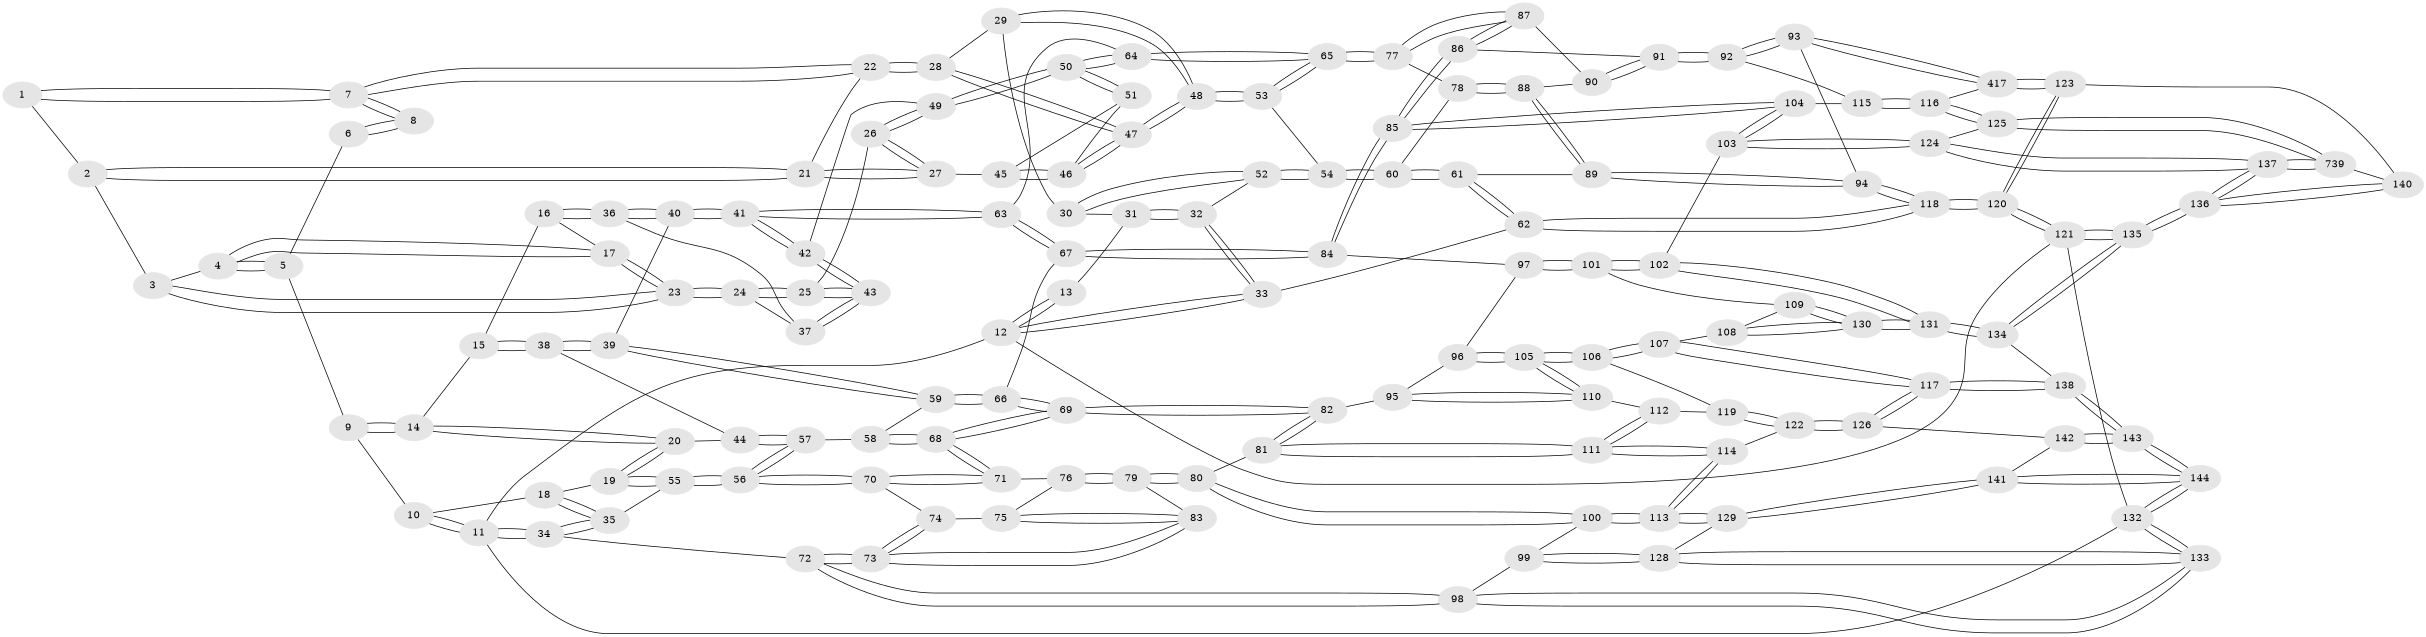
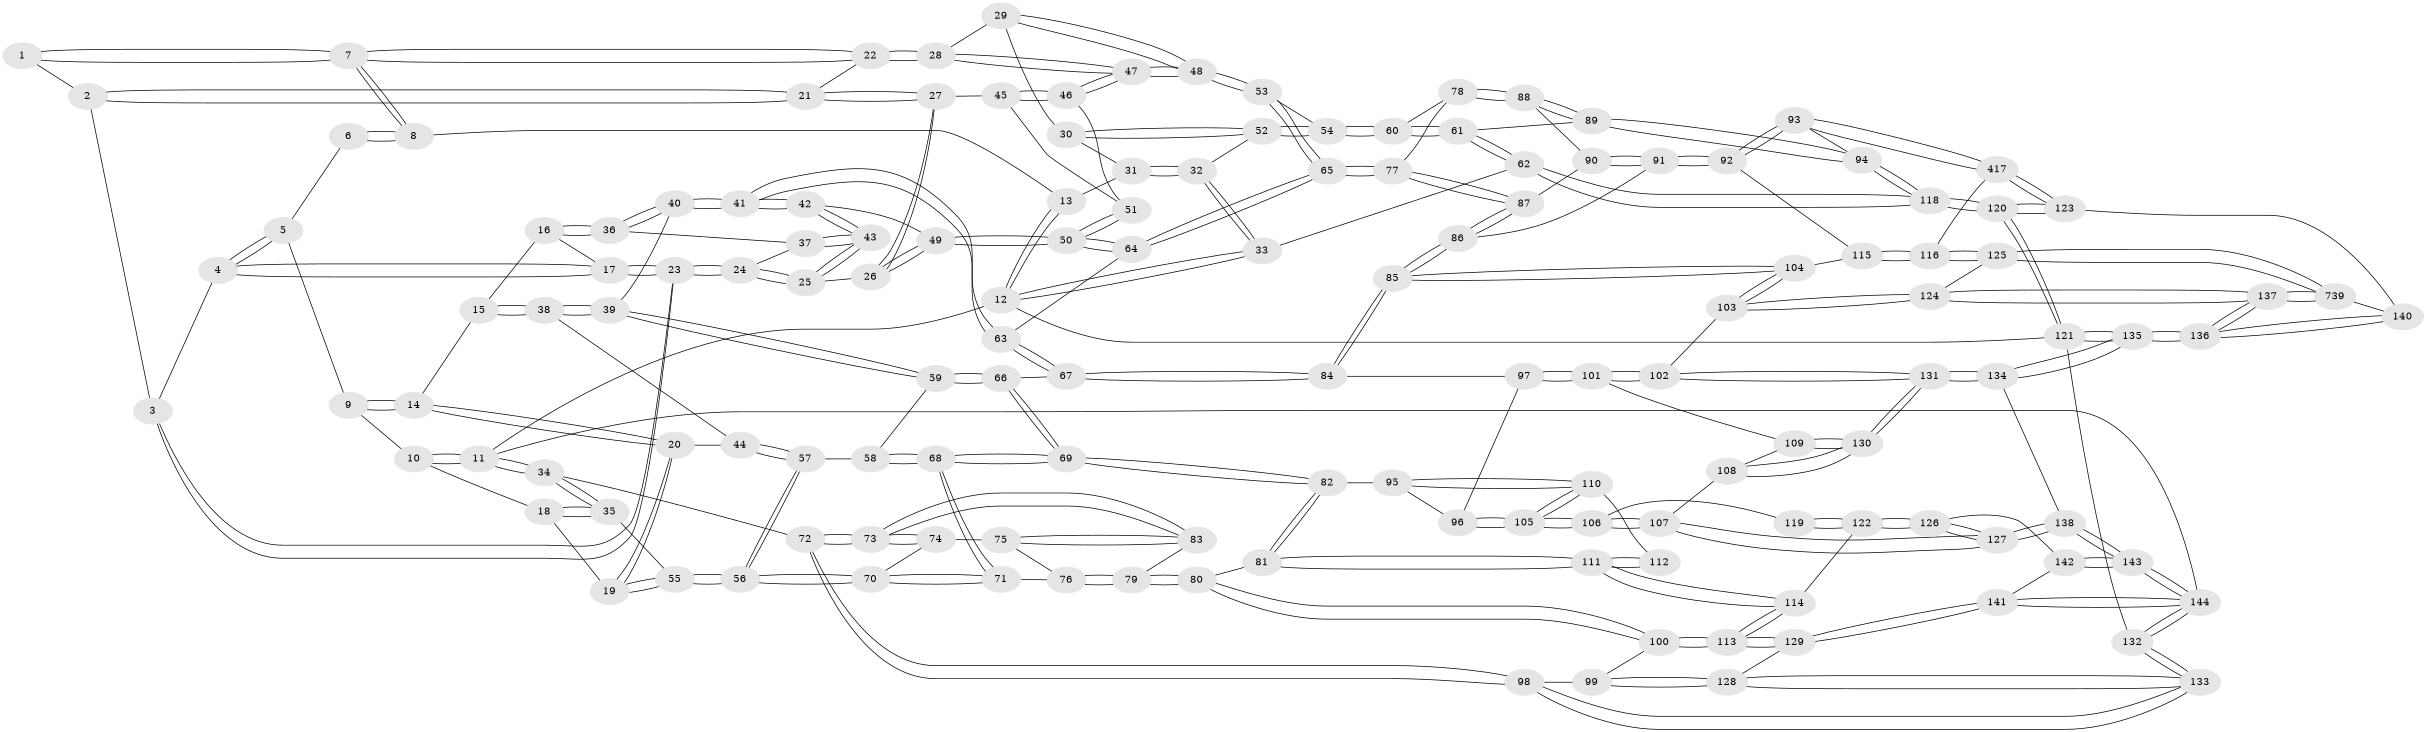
edge "8" -- "13": added
node "117": label "117" -> "127"
edge "112" -- "119": removed
edge "132" -- "11": now "144" -- "11"
